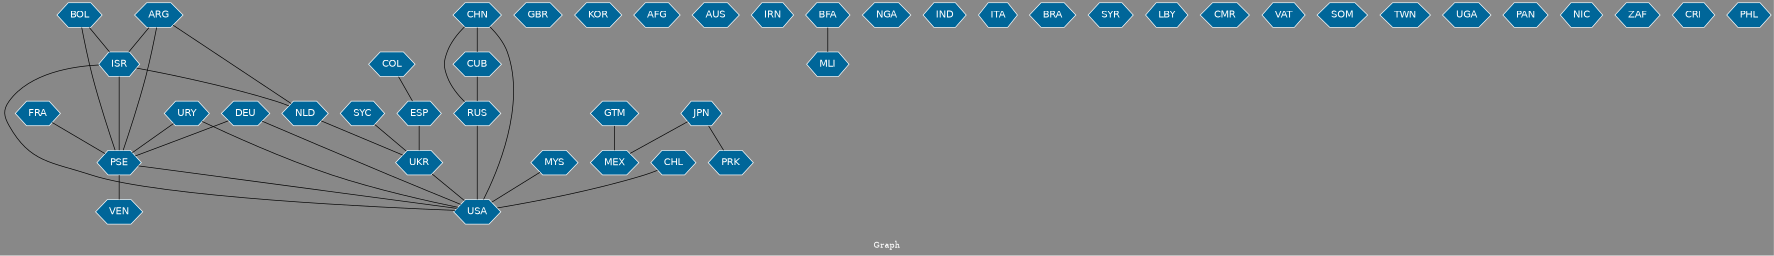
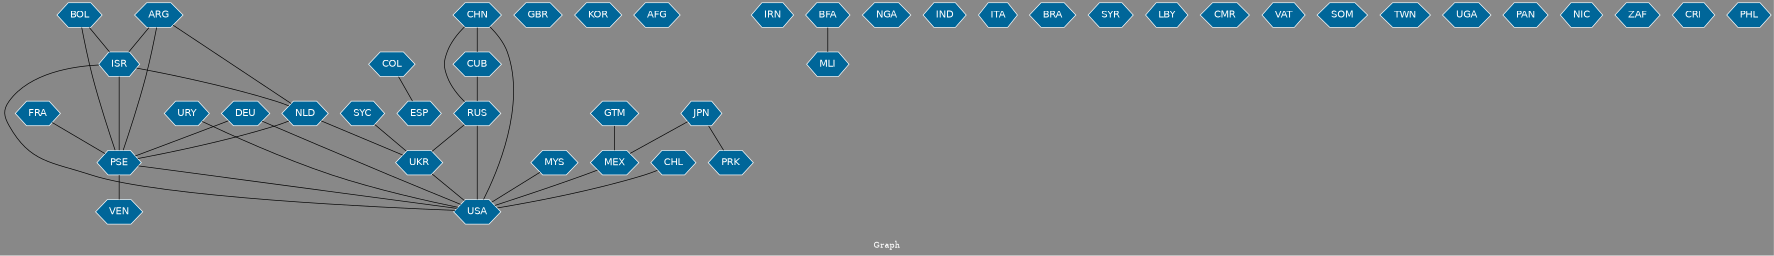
node "AUS": removed
edge "URY" -- "PSE": now "NLD" -- "PSE"
edge "ESP" -- "UKR": now "RUS" -- "UKR"
edge "MEX" -- "USA": added
